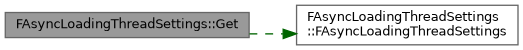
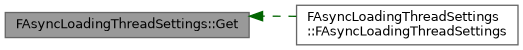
edge "FAsyncLoadingThreadSettings::Get" -> "FAsyncLoadingThreadSettings ::FAsyncLoadingThreadSettings": reversed
